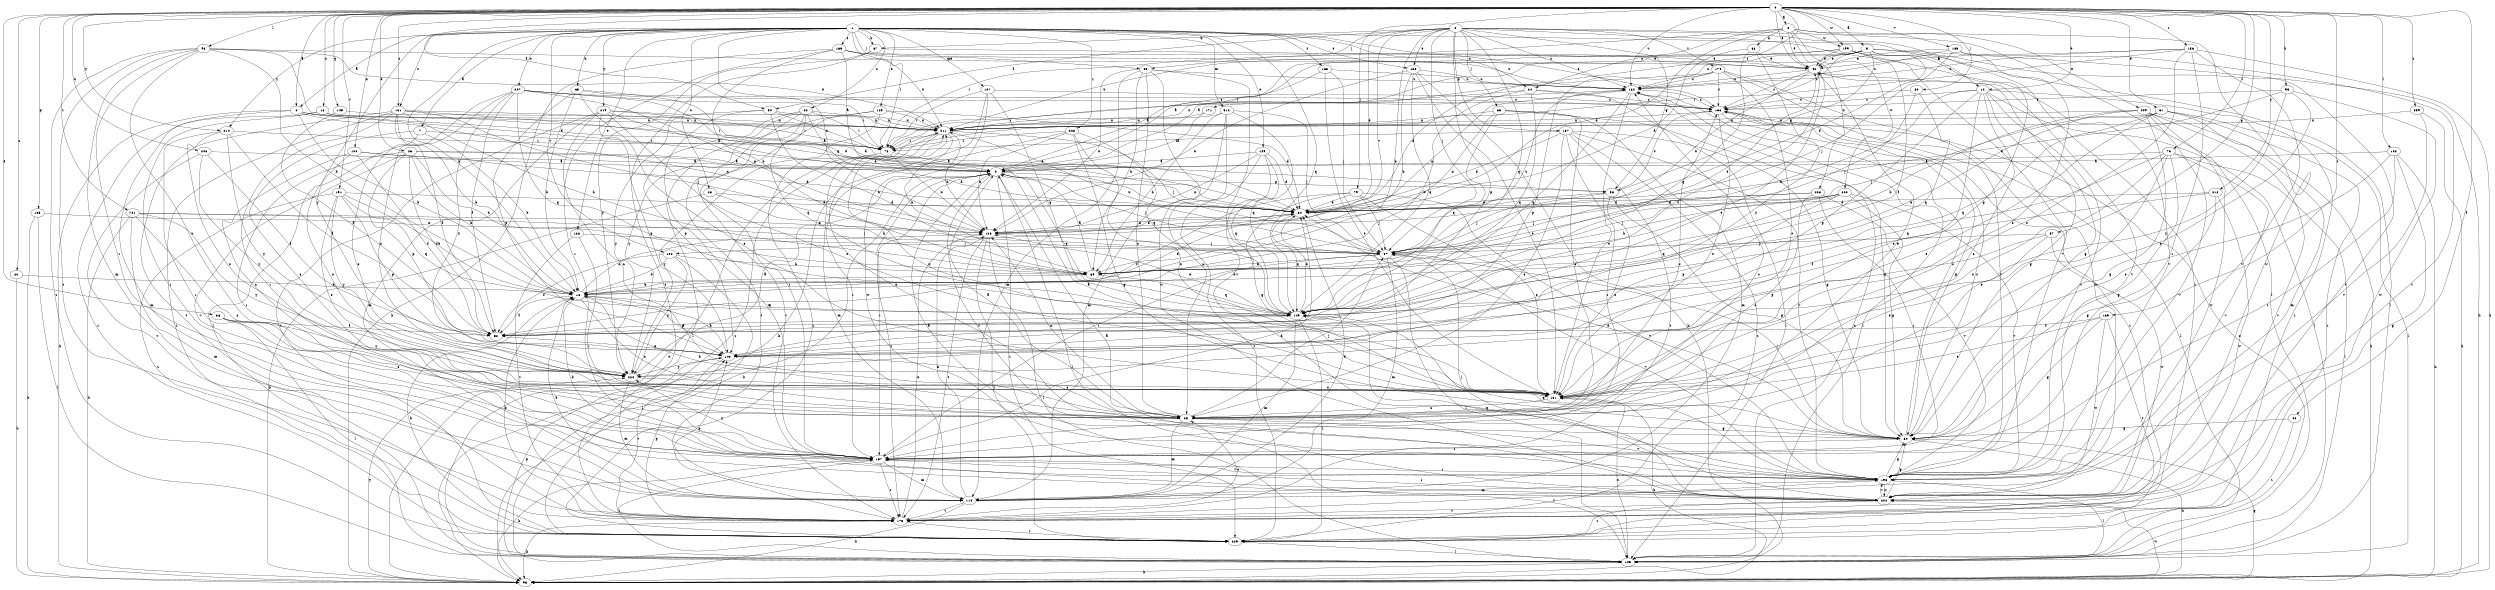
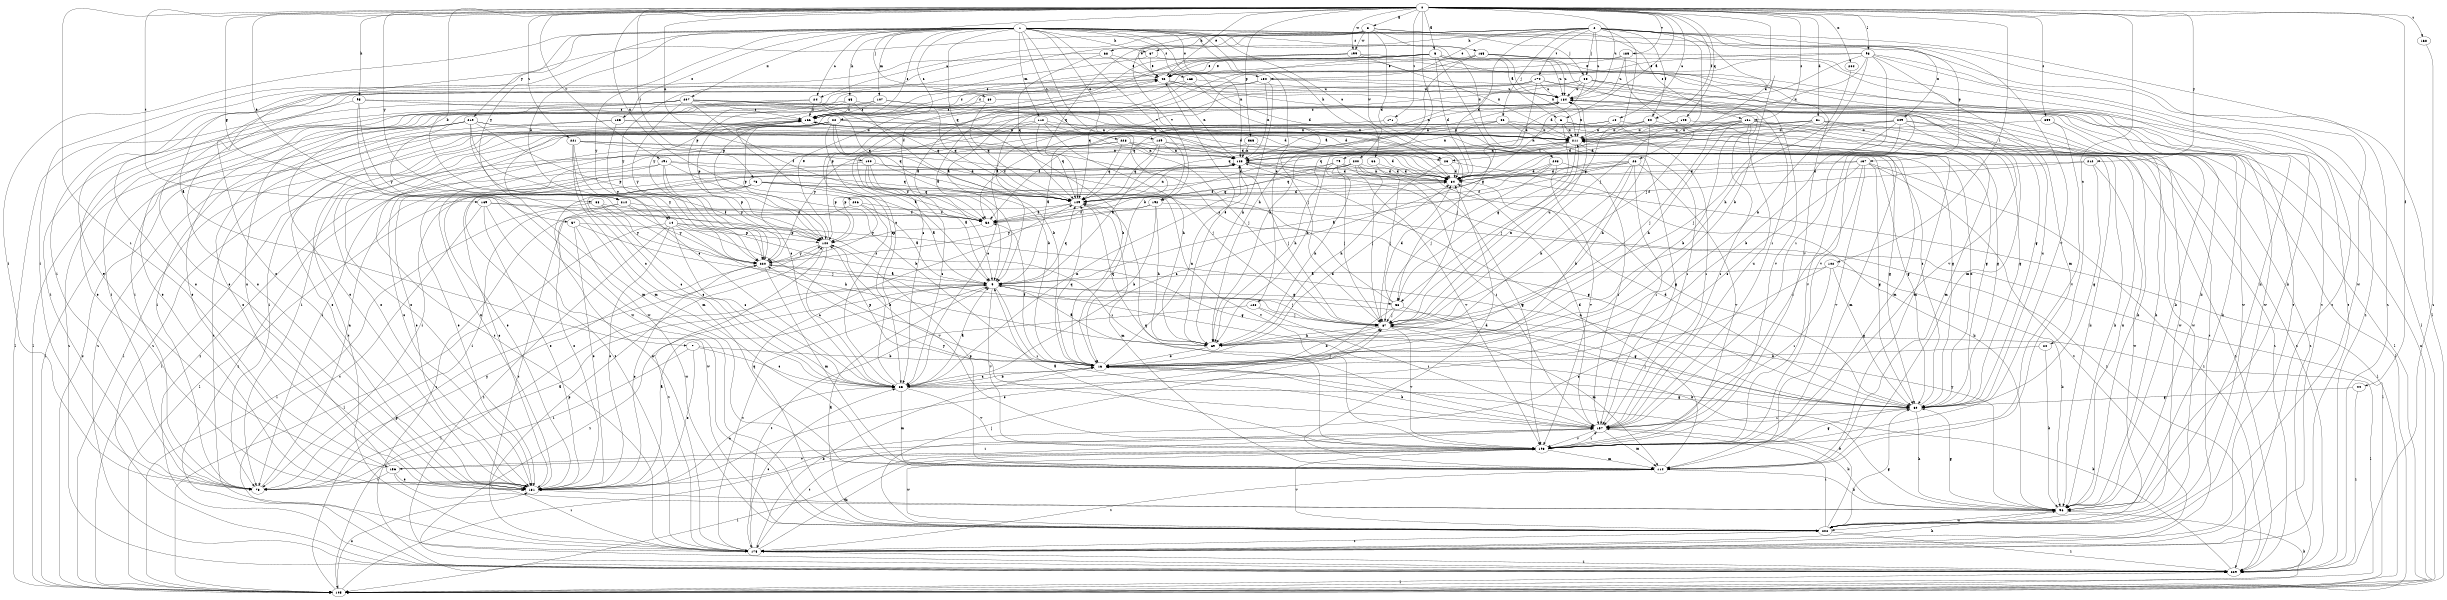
node "168": added
node "204": added
edge "14" -> "166": removed, label "s"
node "512": label "512" -> "112"
edge "211" -> "78": now "211" -> "23"
edge "18" -> "131": added, label "o"
edge "219" -> "9": now "219" -> "23"
node "66": added
edge "145" -> "60": added, label "g"
edge "6" -> "16": now "22" -> "16"
node "135": label "135" -> "535"
node "721": label "721" -> "221"
edge "42" -> "52": removed, label "f"
edge "156" -> "193": reversed
edge "102" -> "202": now "102" -> "60"
